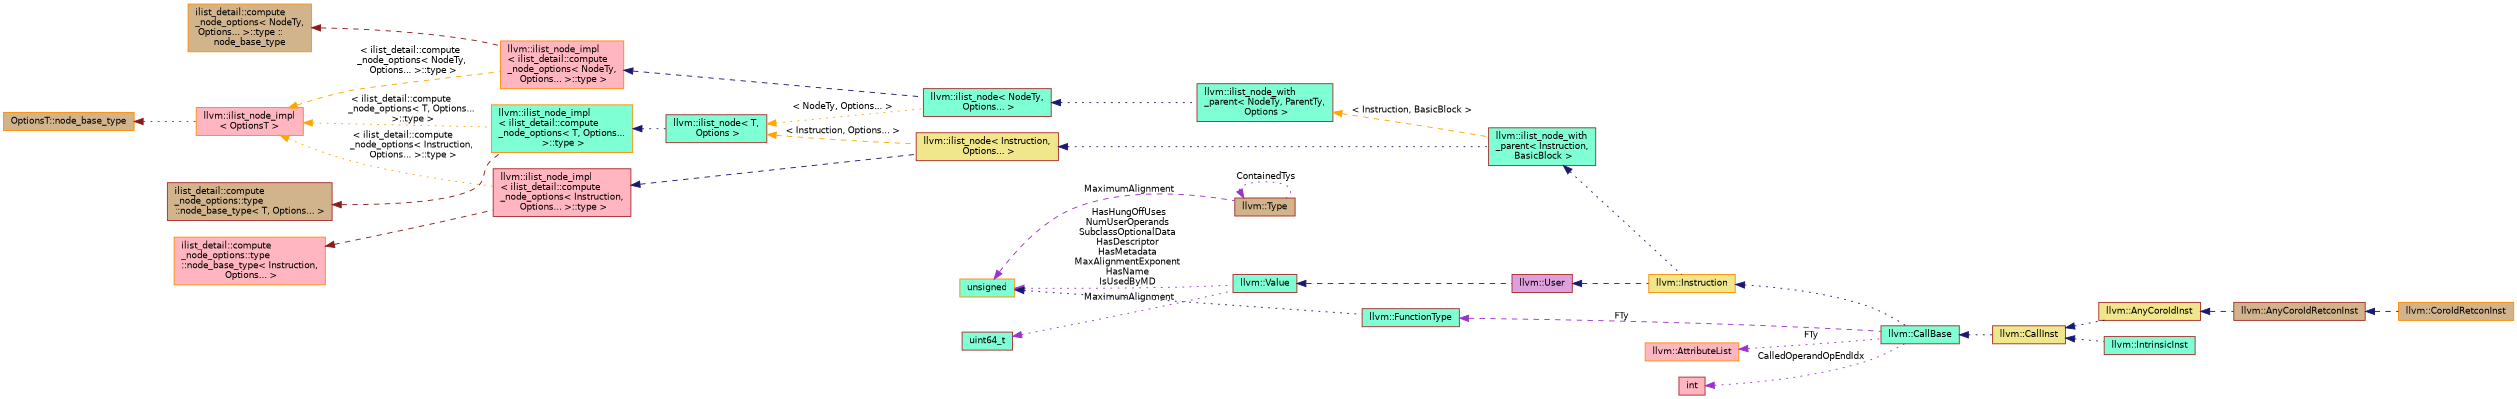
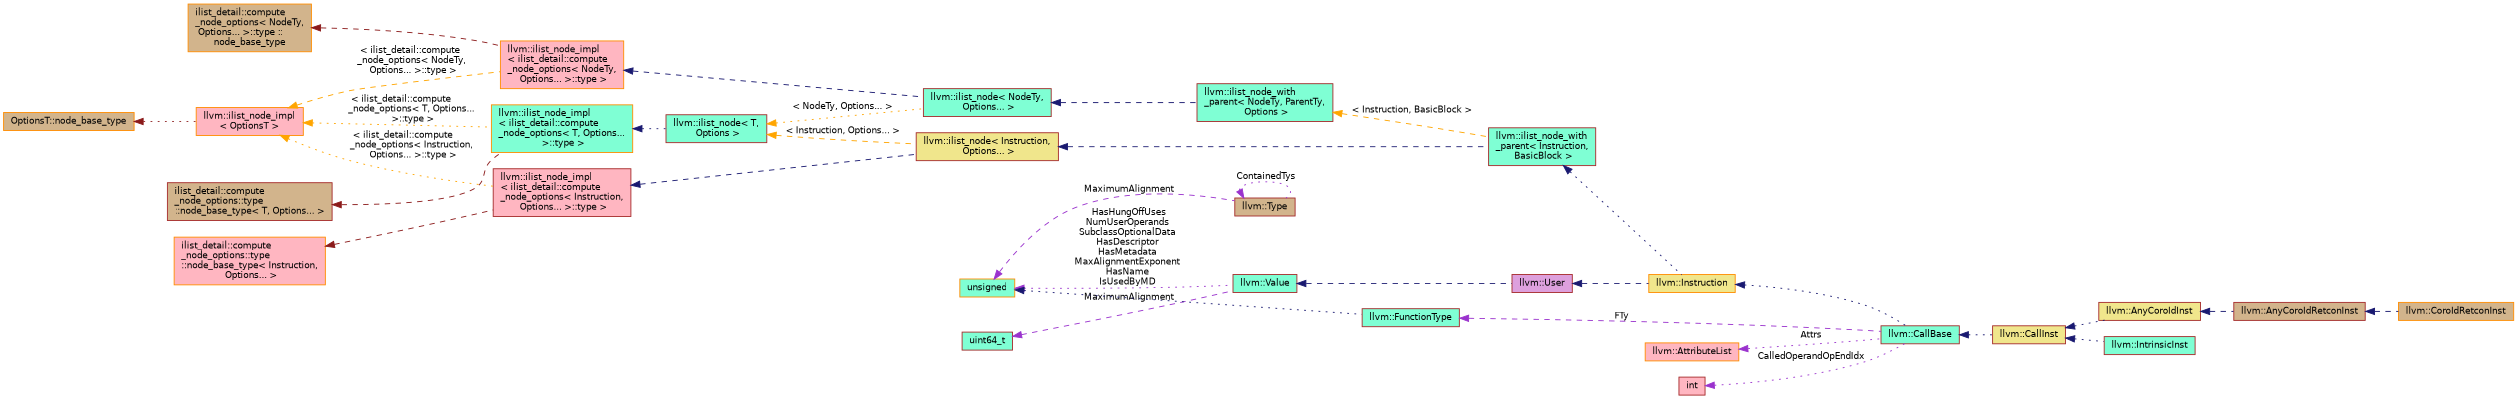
edge "llvm::ilist_node_with _parent< NodeTy, ParentTy, Options >" -> "llvm::ilist_node< NodeTy, Options... >": style dotted -> dashed
edge "llvm::ilist_node_with _parent< Instruction, BasicBlock >" -> "llvm::ilist_node< Instruction, Options... >": style dotted -> dashed
edge "llvm::Value" -> "uint64_t": style dotted -> dashed
edge "llvm::CallBase" -> "llvm::AttributeList": label " FTy" -> " Attrs"
